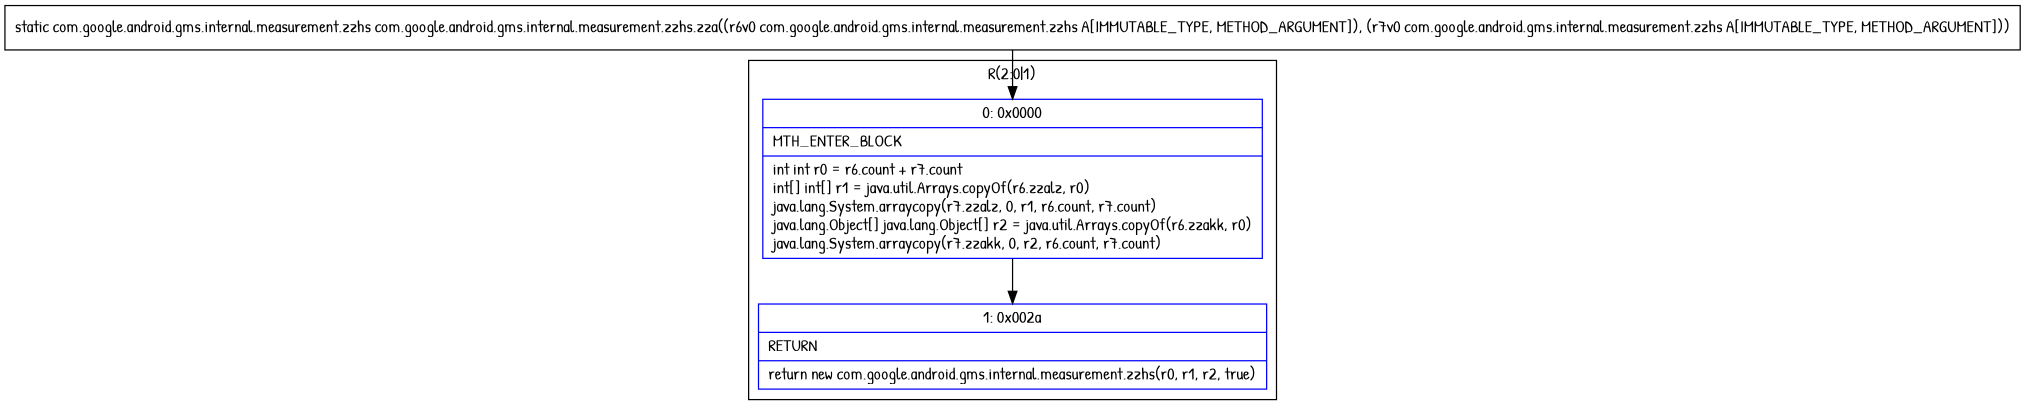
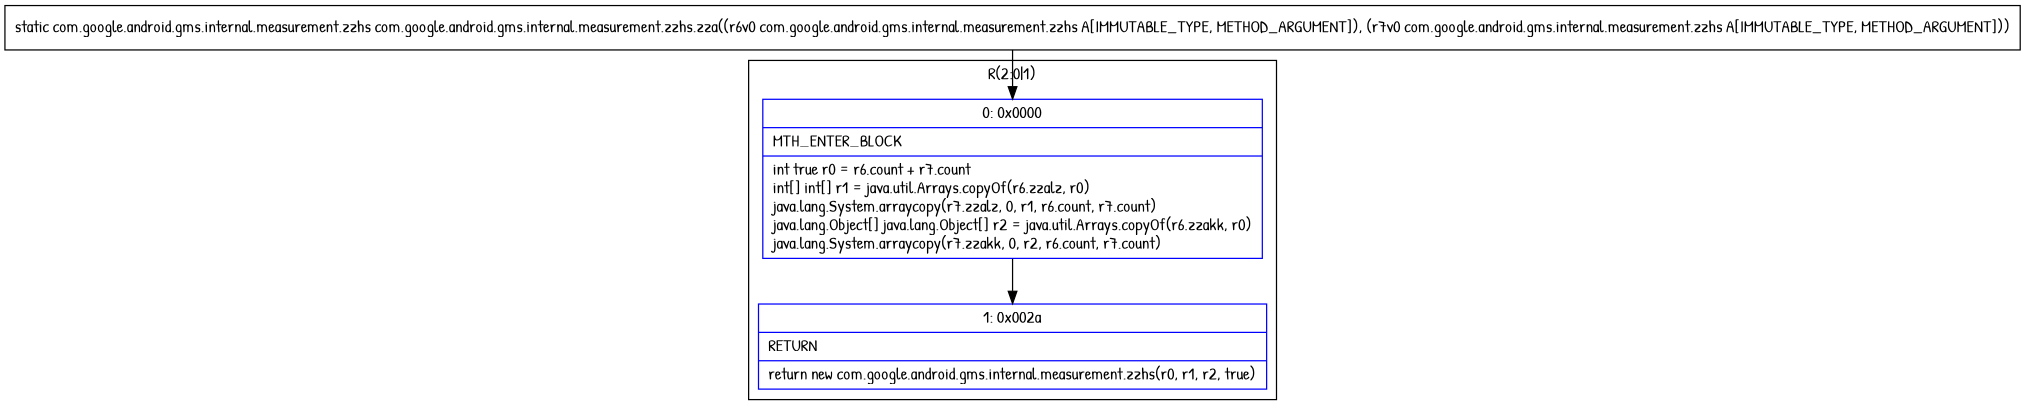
node "0: 0x0000": text "int int r0 = r6.count + r7.count" -> "int true r0 = r6.count + r7.count"
